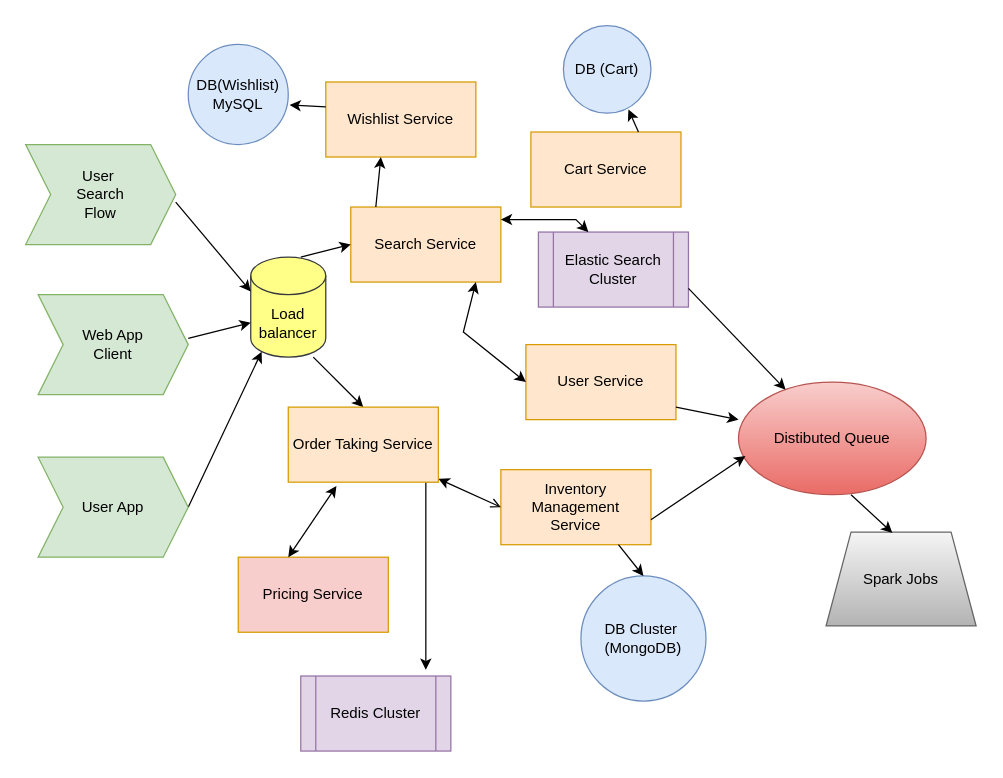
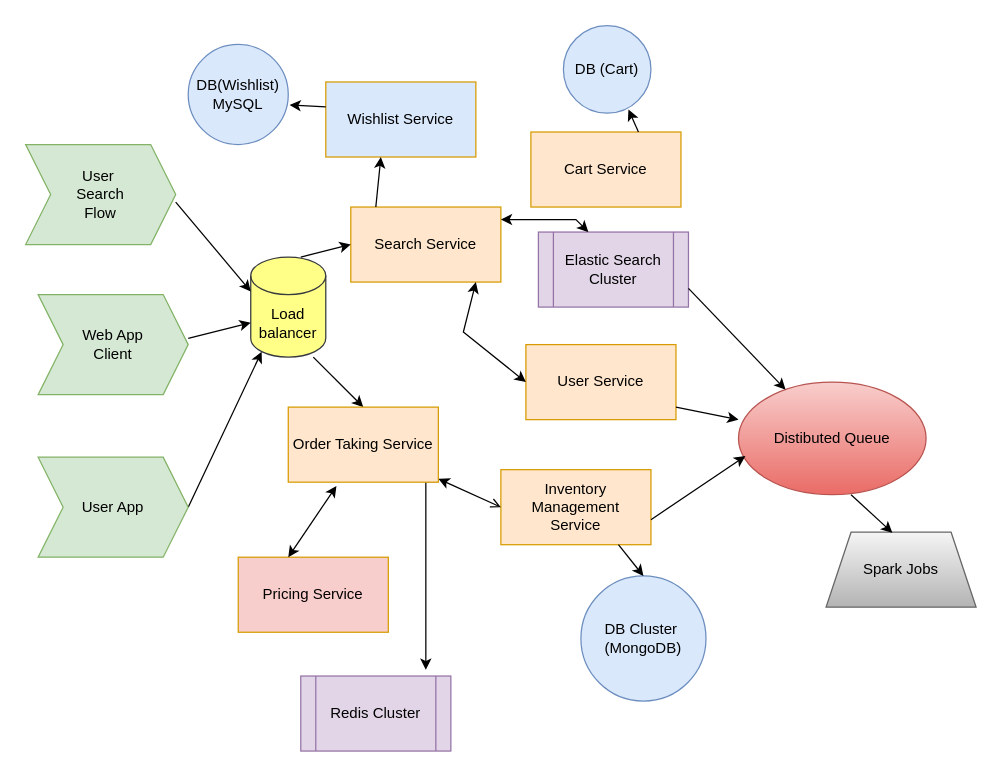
node "Wishlist Service": fillcolor #ffe6cc -> #dae8fc
node "Spark Jobs": size 150x94 -> 150x75
